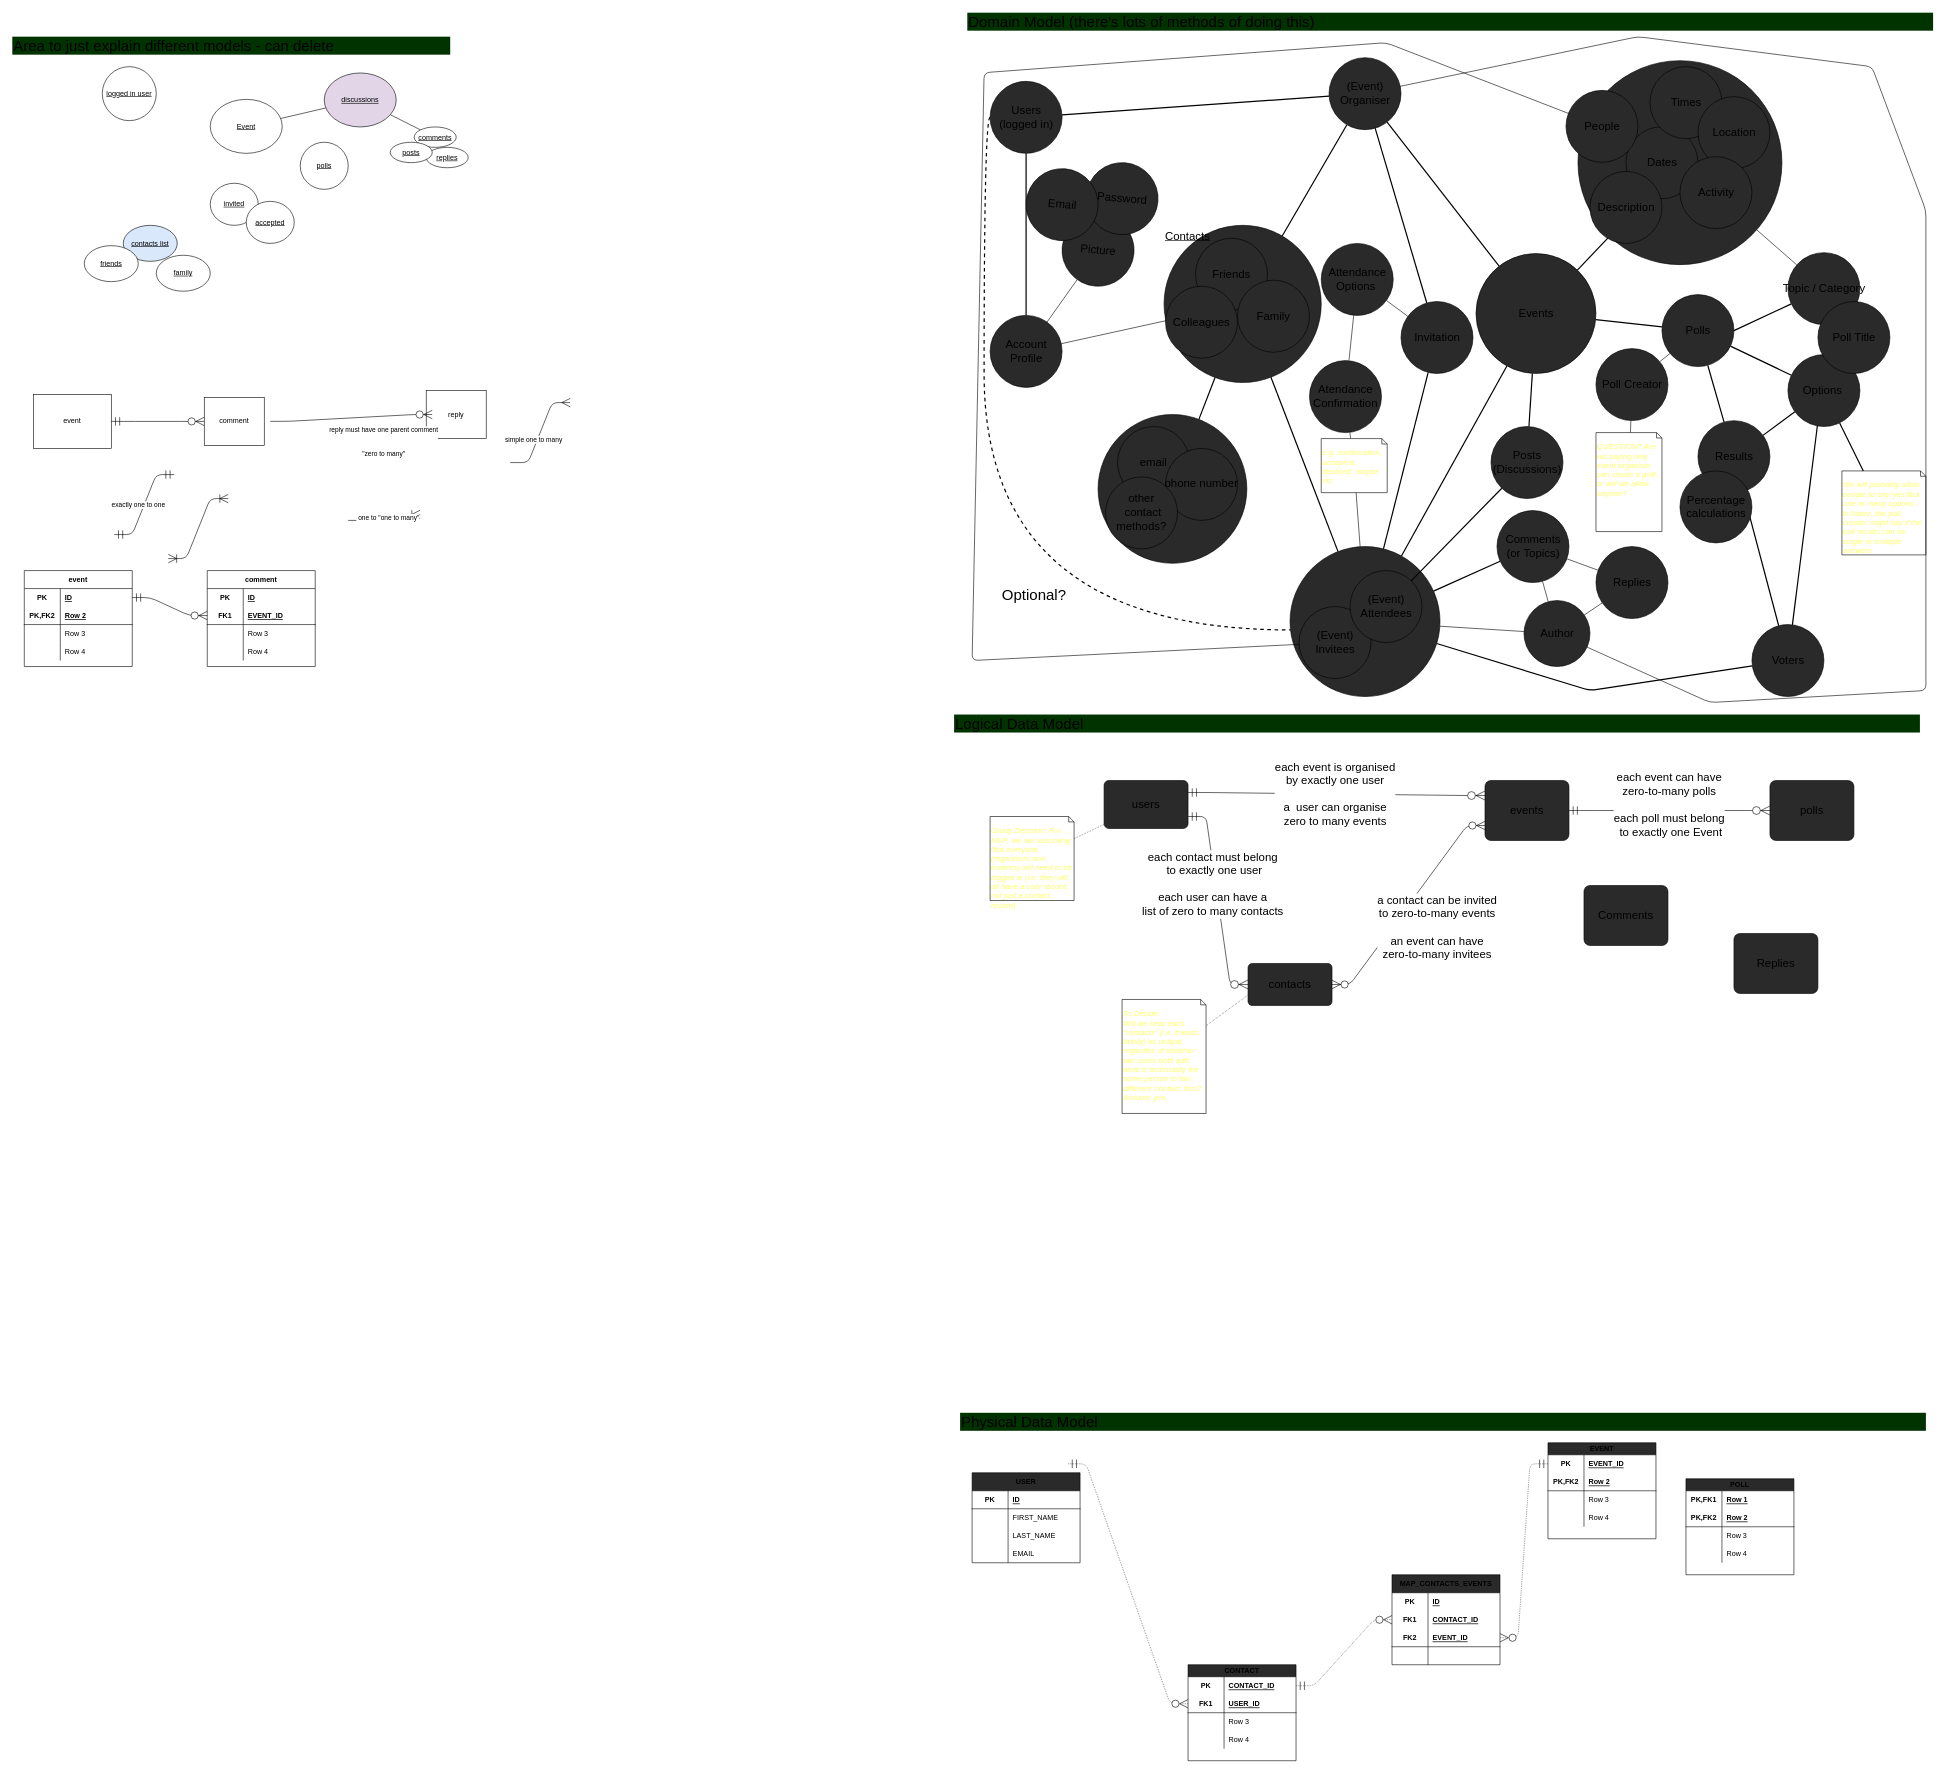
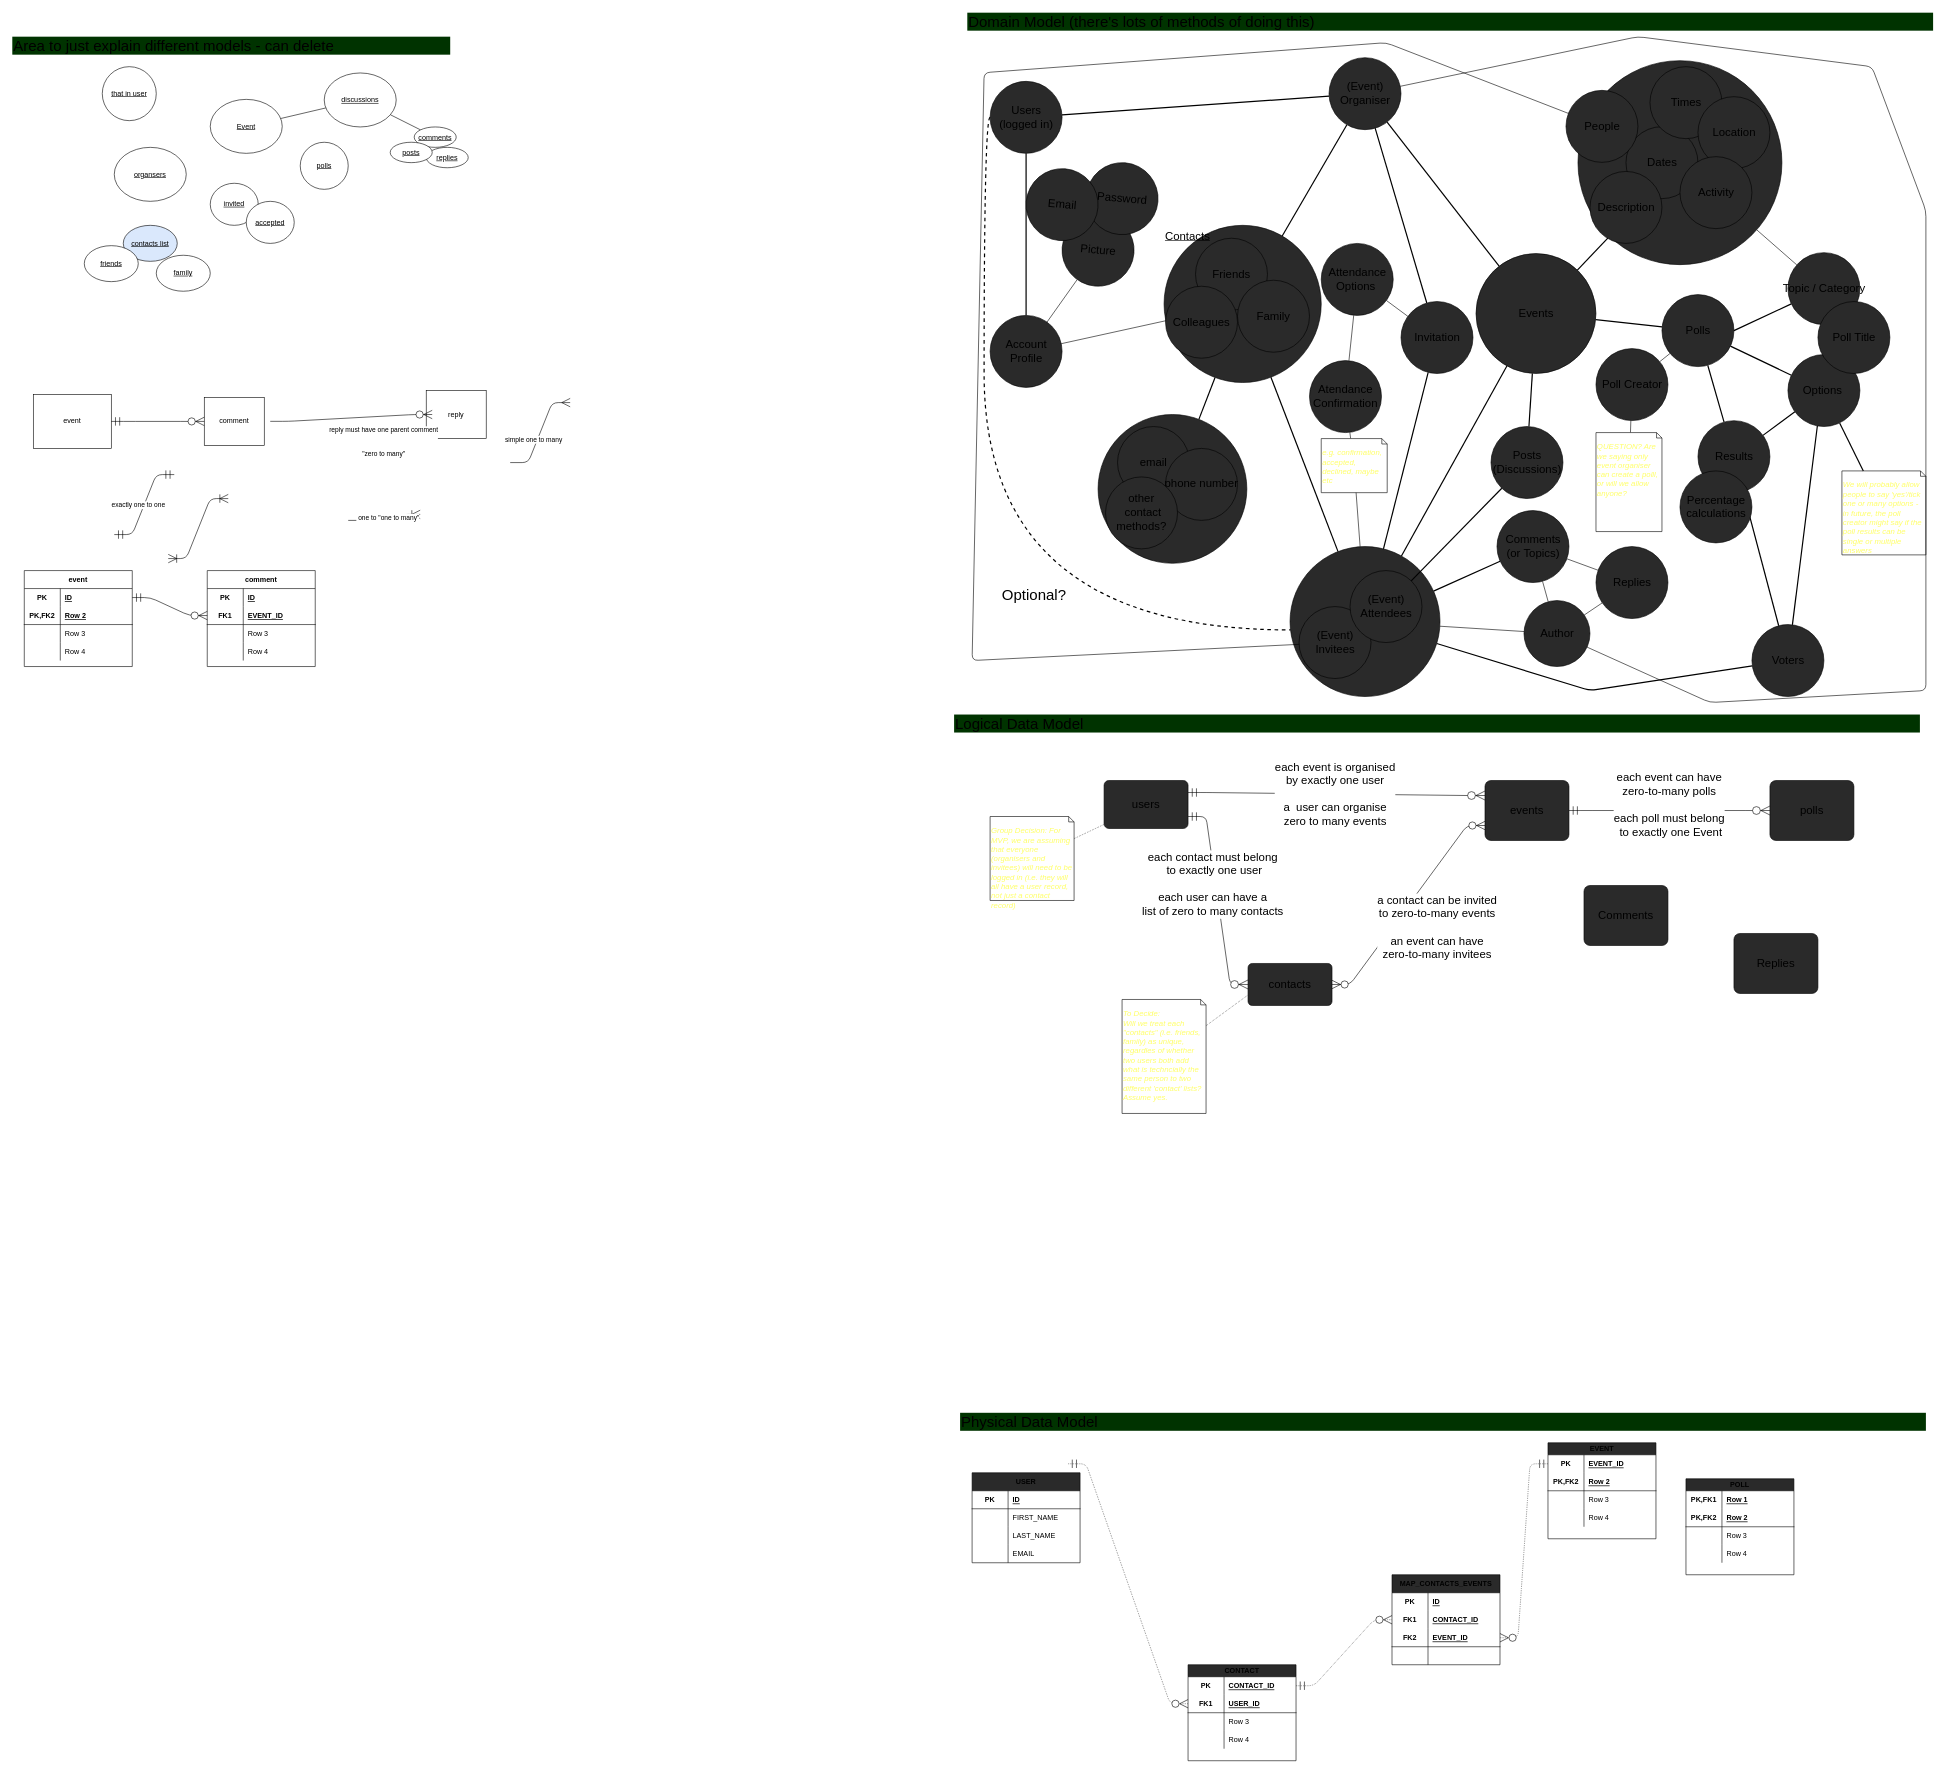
node "logged in user": label "logged in user" -> "that in user"
node "discussions": fillcolor #e1d5e7 -> #ffffff
node "organsers": added
